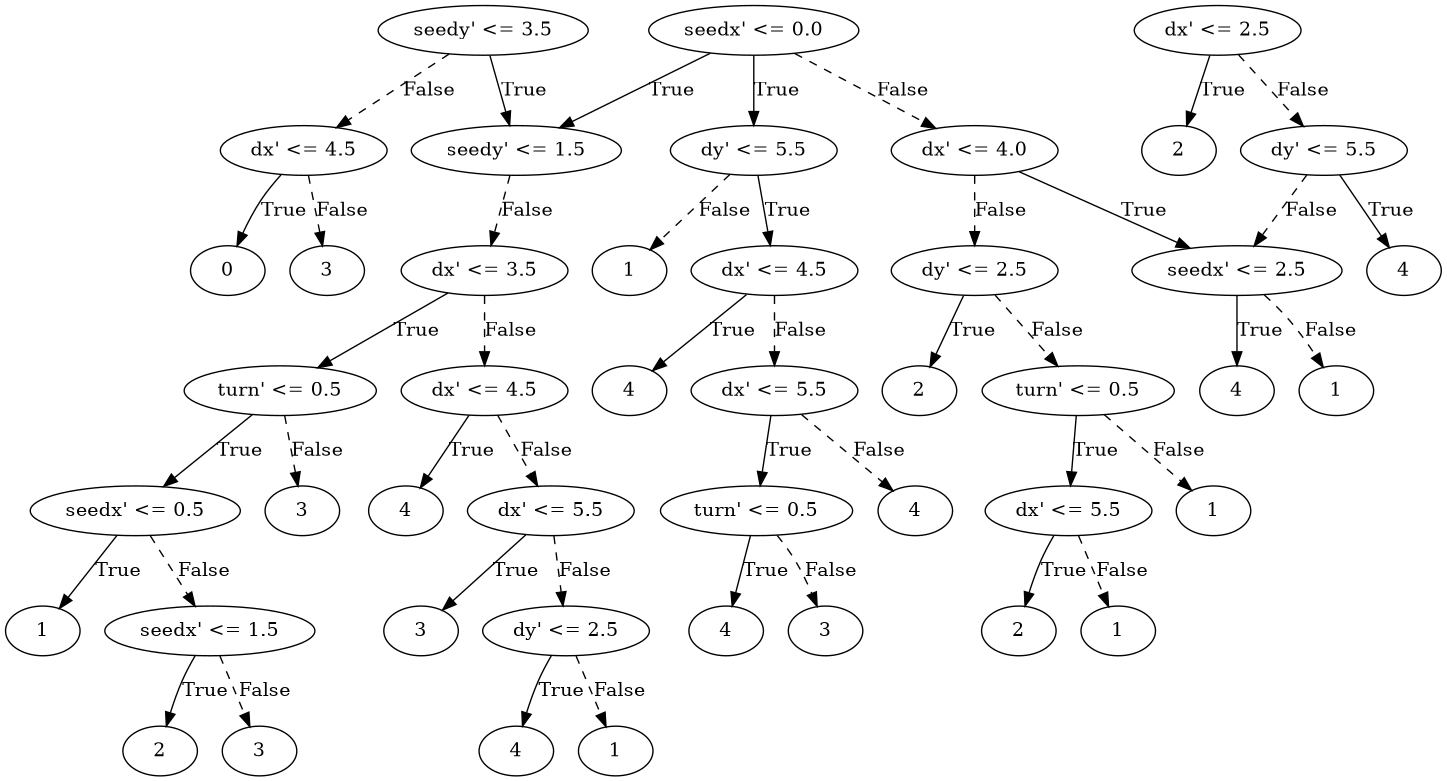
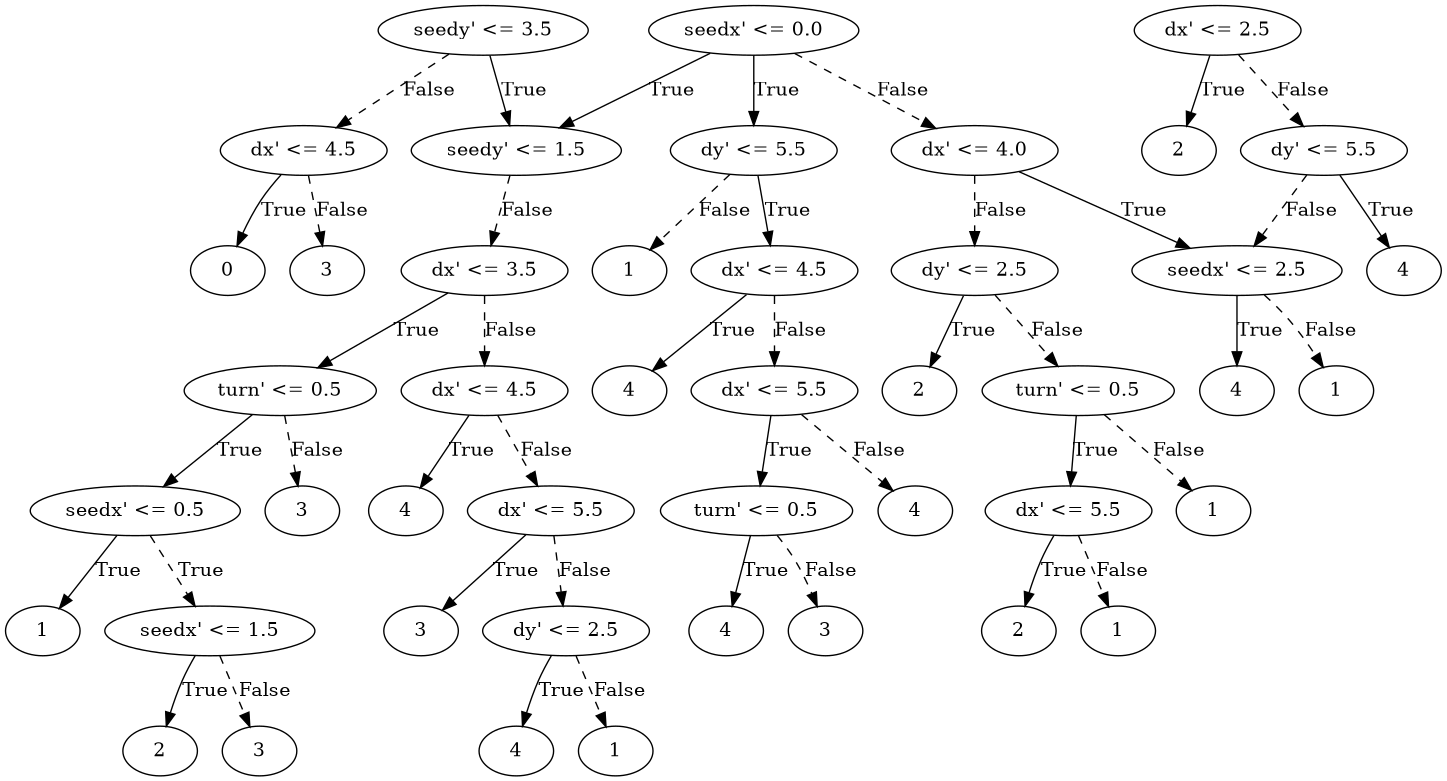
edge "seedx' <= 0.5" -> "seedx' <= 1.5": label "False" -> "True"
